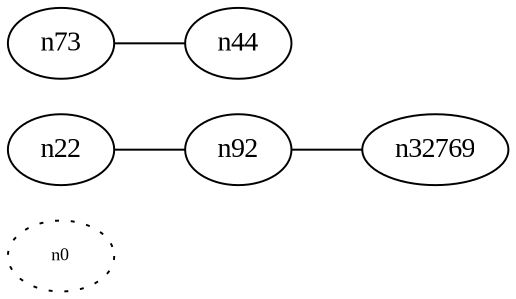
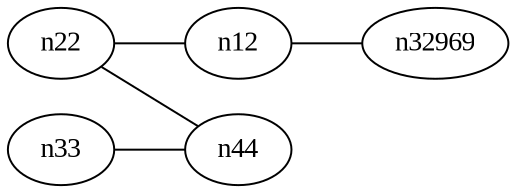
node "n73": label "n73" -> "n33"
edge "n22" -- "n44": added
node "n92": label "n92" -> "n12"
node "n32769": label "n32769" -> "n32969"
node "n0": removed
